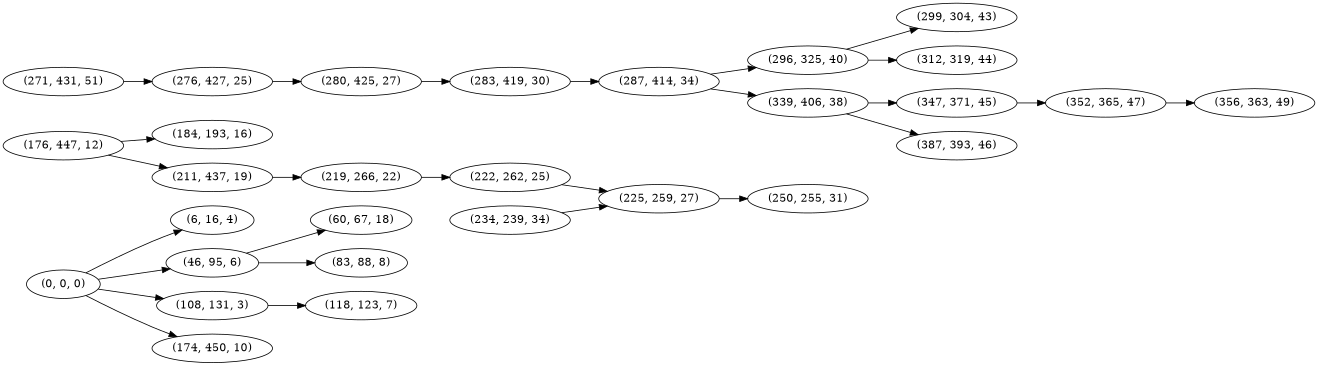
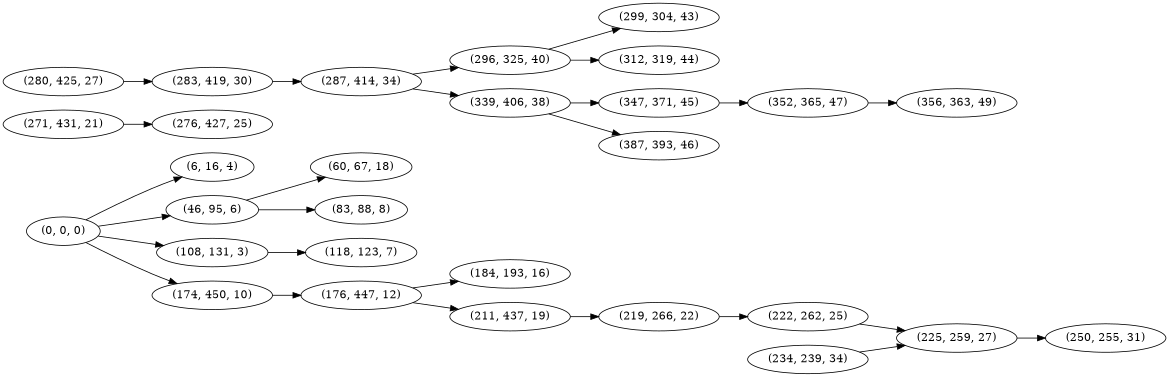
node "(271, 431, 51)": label "(271, 431, 51)" -> "(271, 431, 21)"
edge "(276, 427, 25)" -> "(280, 425, 27)": removed
edge "(174, 450, 10)" -> "(176, 447, 12)": added
